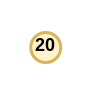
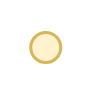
node "20": removed
